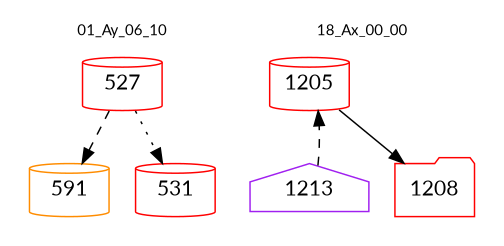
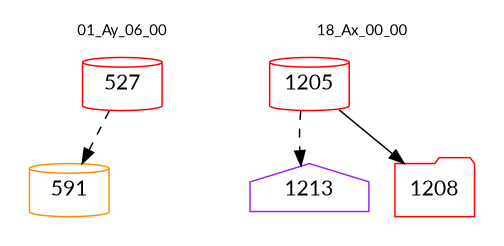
cluster "01_Ay_06_10": label "01_Ay_06_10" -> "01_Ay_06_00"
edge "1213" -> "1205": reversed
node "531": removed
